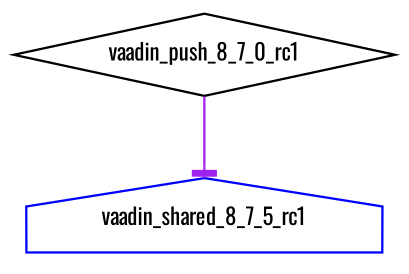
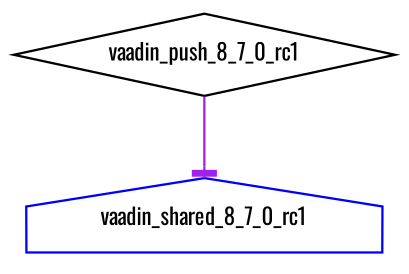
node "vaadin_shared_8_7_5_rc1": label "vaadin_shared_8_7_5_rc1" -> "vaadin_shared_8_7_0_rc1"
